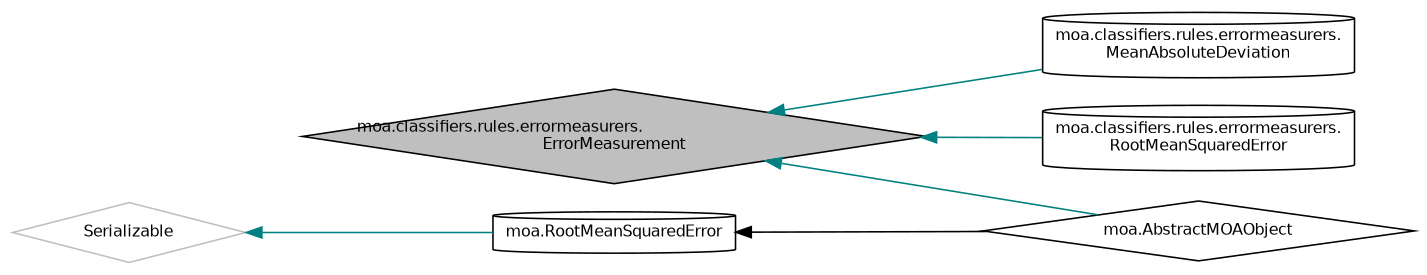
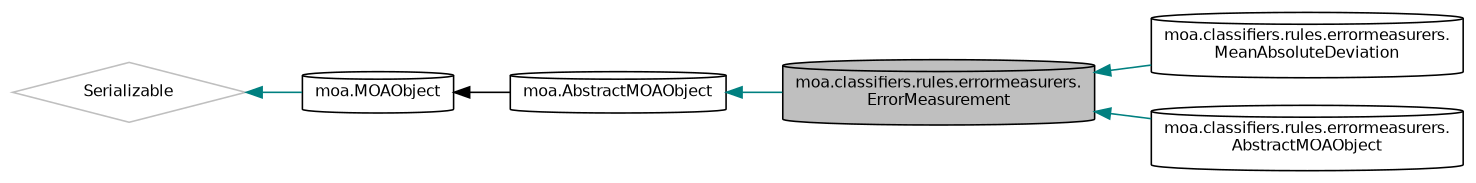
node "moa.classifiers.rules.errormeasurers. ErrorMeasurement": shape diamond -> cylinder
node "moa.classifiers.rules.errormeasurers. RootMeanSquaredError": label "moa.classifiers.rules.errormeasurers. RootMeanSquaredError" -> "moa.classifiers.rules.errormeasurers. AbstractMOAObject"
edge "moa.AbstractMOAObject" -> "moa.classifiers.rules.errormeasurers. ErrorMeasurement": reversed
node "moa.AbstractMOAObject": shape diamond -> cylinder
node "moa.RootMeanSquaredError": label "moa.RootMeanSquaredError" -> "moa.MOAObject"
